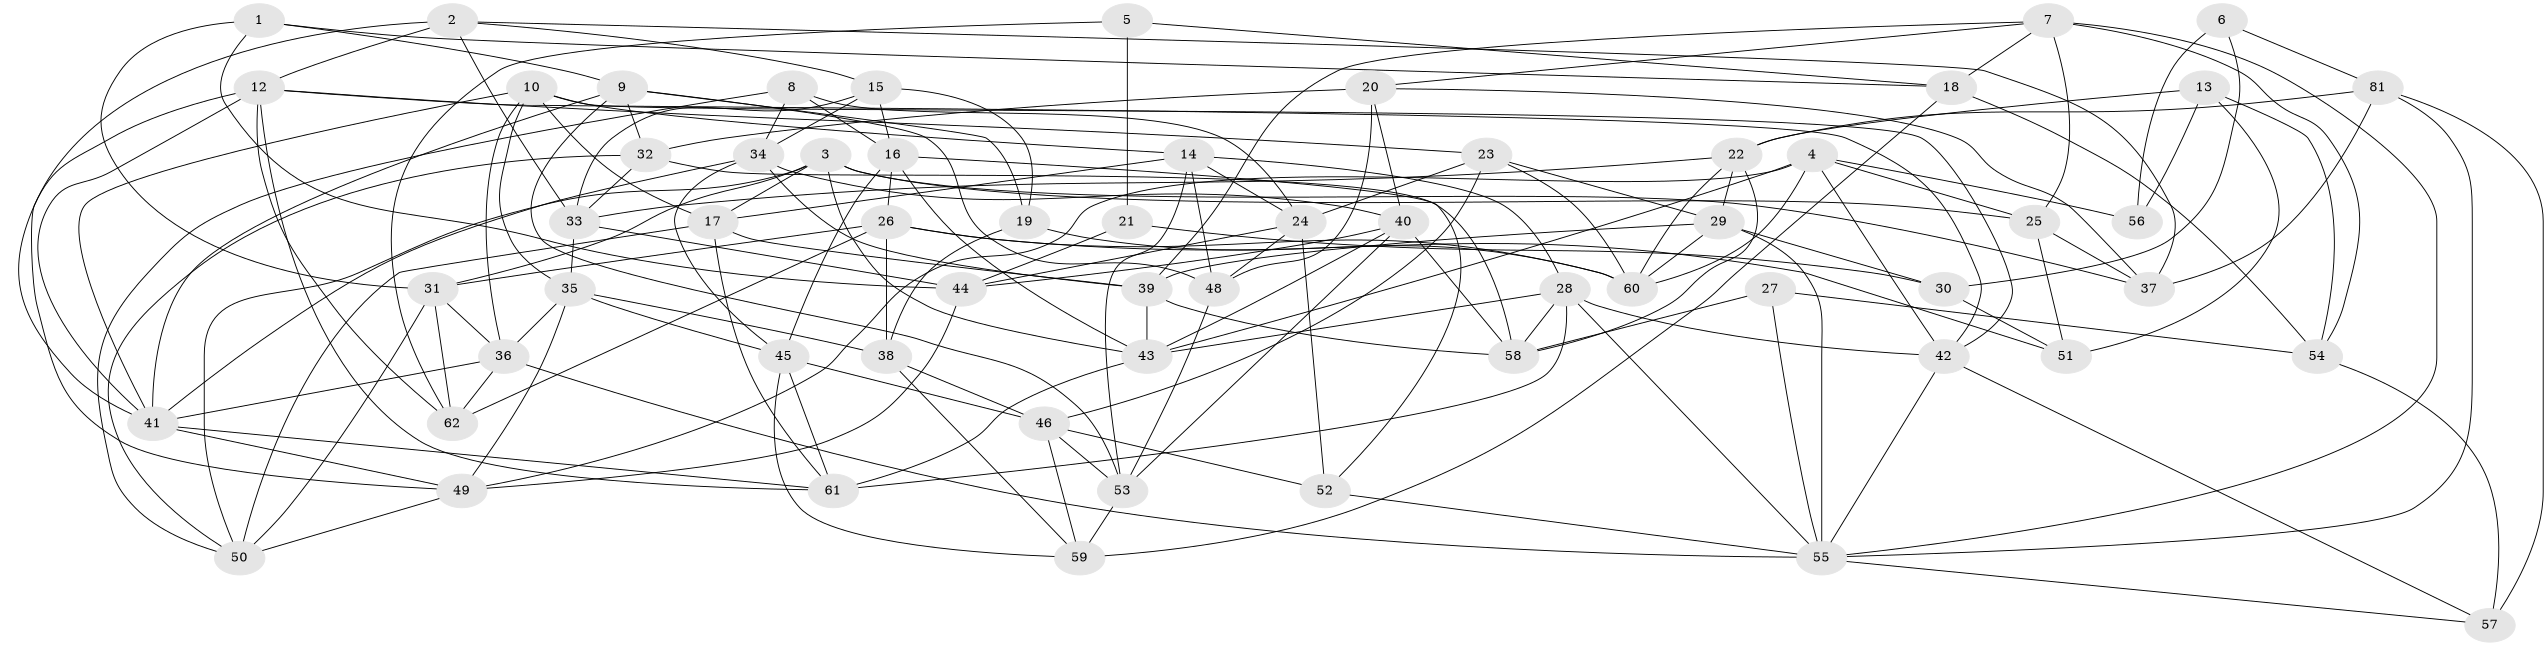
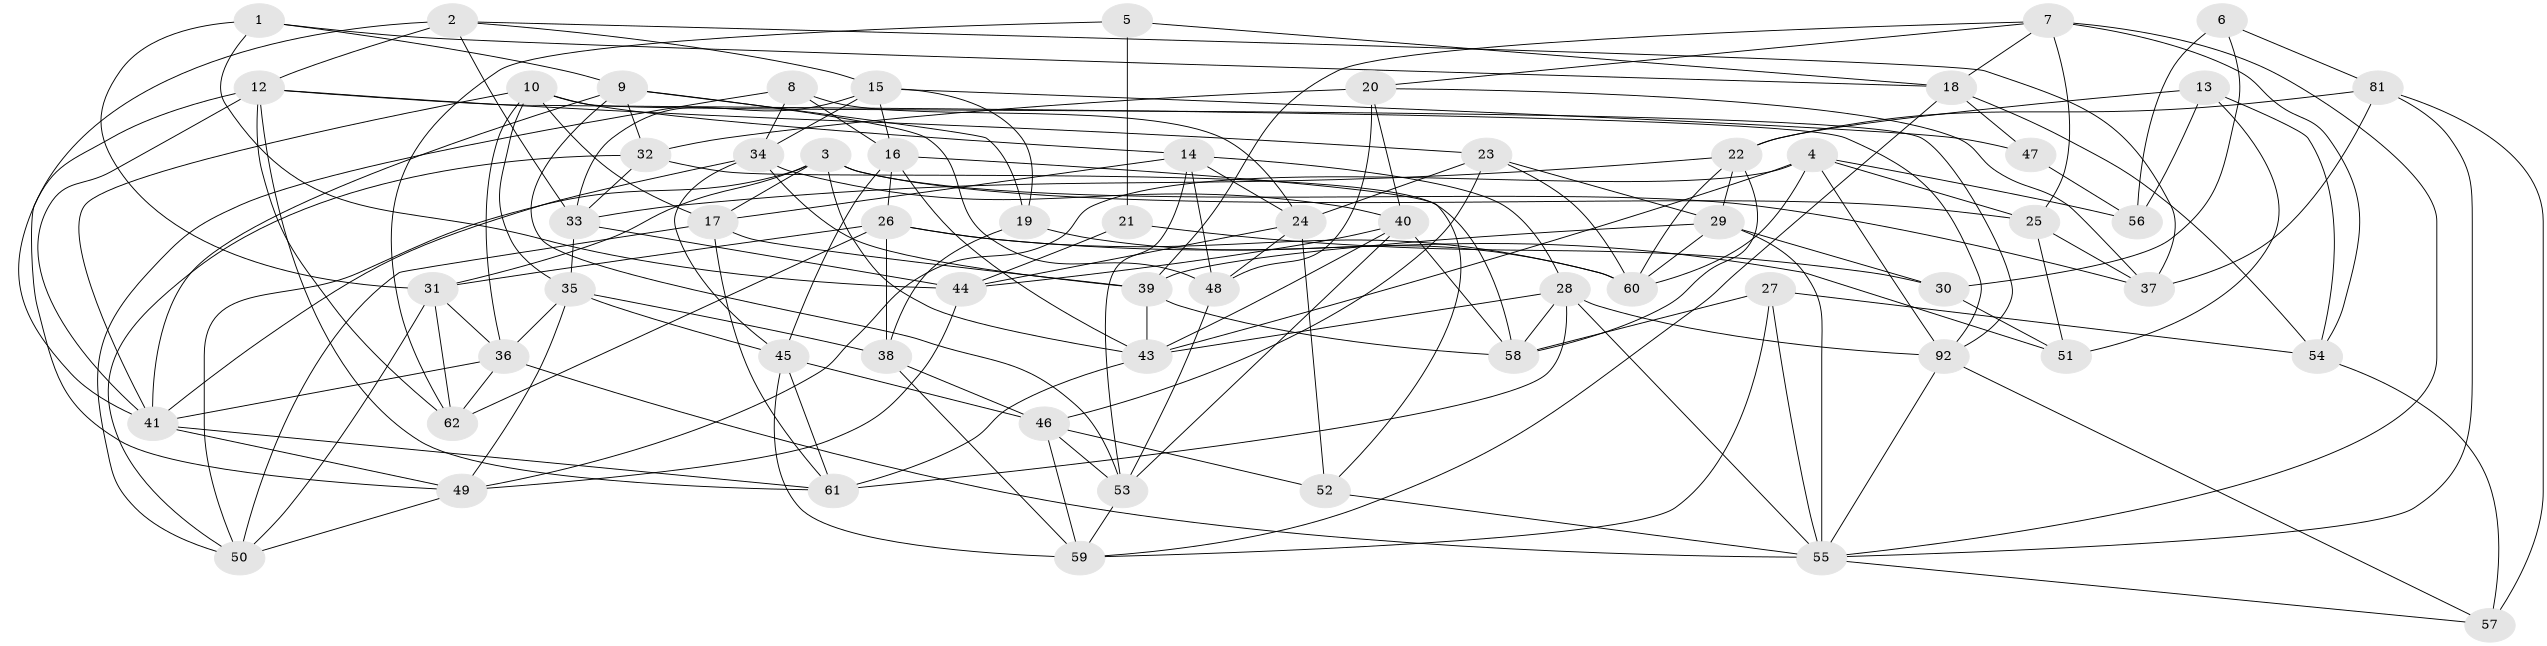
node "47": added
node "42": label "42" -> "92"
edge "27" -- "59": added
